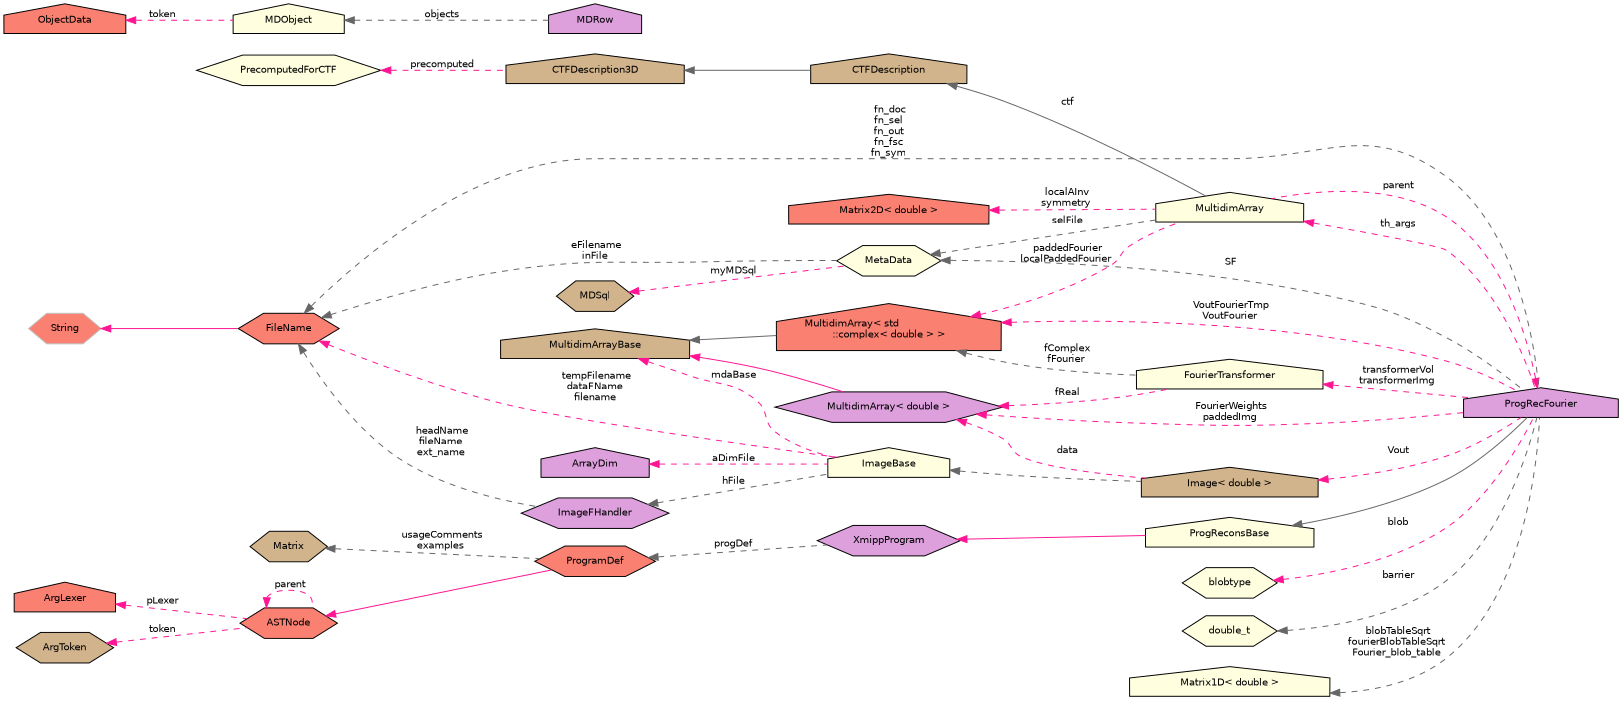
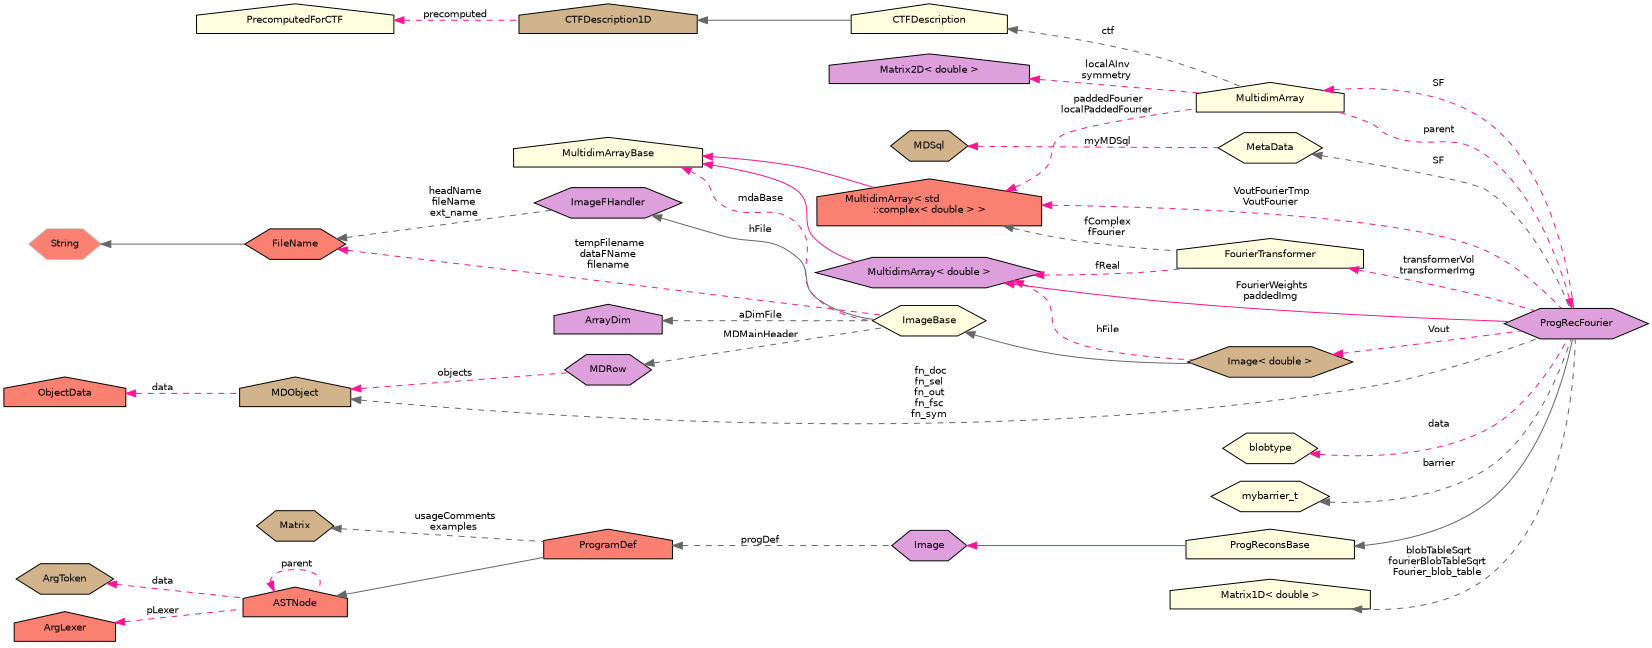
edge "MDObject" -> "ObjectData": label " token" -> " data"
node "MDObject": fillcolor lightyellow -> tan
edge "MDRow" -> "MDObject": color gray40 -> deeppink
node "MDRow": shape house -> hexagon
node "PrecomputedForCTF": shape hexagon -> house
node "CTFDescription3D": label "CTFDescription3D" -> "CTFDescription1D"
node "CTFDescription": fillcolor tan -> lightyellow
edge "MultidimArray" -> "CTFDescription": style solid -> dashed
edge "ProgRecFourier" -> "FileName": now "ProgRecFourier" -> "MDObject"
node "Matrix2D< double >": fillcolor salmon -> plum
edge "ProgRecFourier" -> "MultidimArray": label " th_args" -> " SF"
edge "MultidimArray" -> "MetaData": removed, label "selFile"
edge "MetaData" -> "FileName": removed, label "eFilename inFile"
edge "FileName" -> "String": color deeppink -> gray40
edge "MultidimArray< std ::complex< double > >" -> "MultidimArrayBase": color gray40 -> deeppink
node "MultidimArrayBase": fillcolor tan -> lightyellow
edge "ImageBase" -> "MDRow": added, label "MDMainHeader"
node "ProgRecFourier": shape house -> hexagon
edge "ProgRecFourier" -> "MultidimArray< double >": style dashed -> solid
edge "Image< double >" -> "MultidimArray< double >": label " data" -> " hFile"
edge "ImageBase" -> "ArrayDim": color deeppink -> gray40
node "ImageBase": shape house -> hexagon
edge "Image< double >" -> "ImageBase": style dashed -> solid
node "Image< double >": shape house -> hexagon
edge "ImageBase" -> "ImageFHandler": style dashed -> solid
edge "ProgRecFourier" -> "blobtype": label " blob" -> " data"
node "XmippProgram": label "XmippProgram" -> "Image"
node "ProgramDef": shape hexagon -> house
edge "ProgramDef" -> "ASTNode": color deeppink -> gray40
node "ASTNode": shape hexagon -> house
edge "ASTNode" -> "ArgToken": label " token" -> " data"
node "double_t": label "double_t" -> "mybarrier_t"
